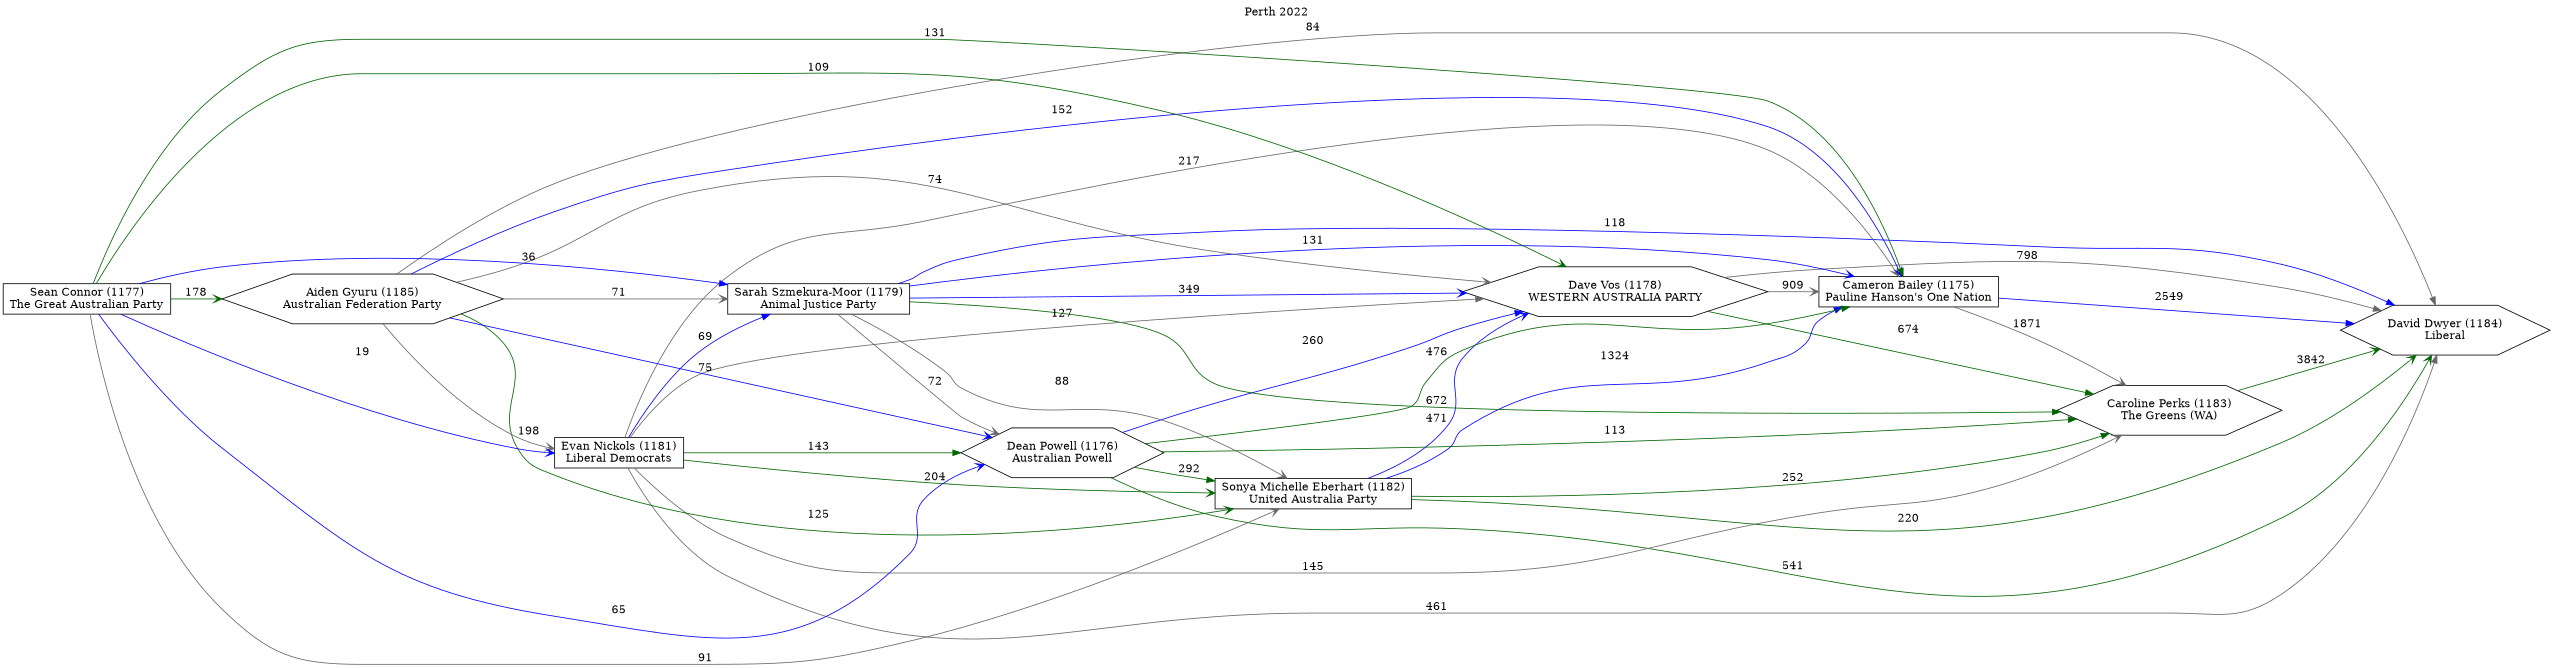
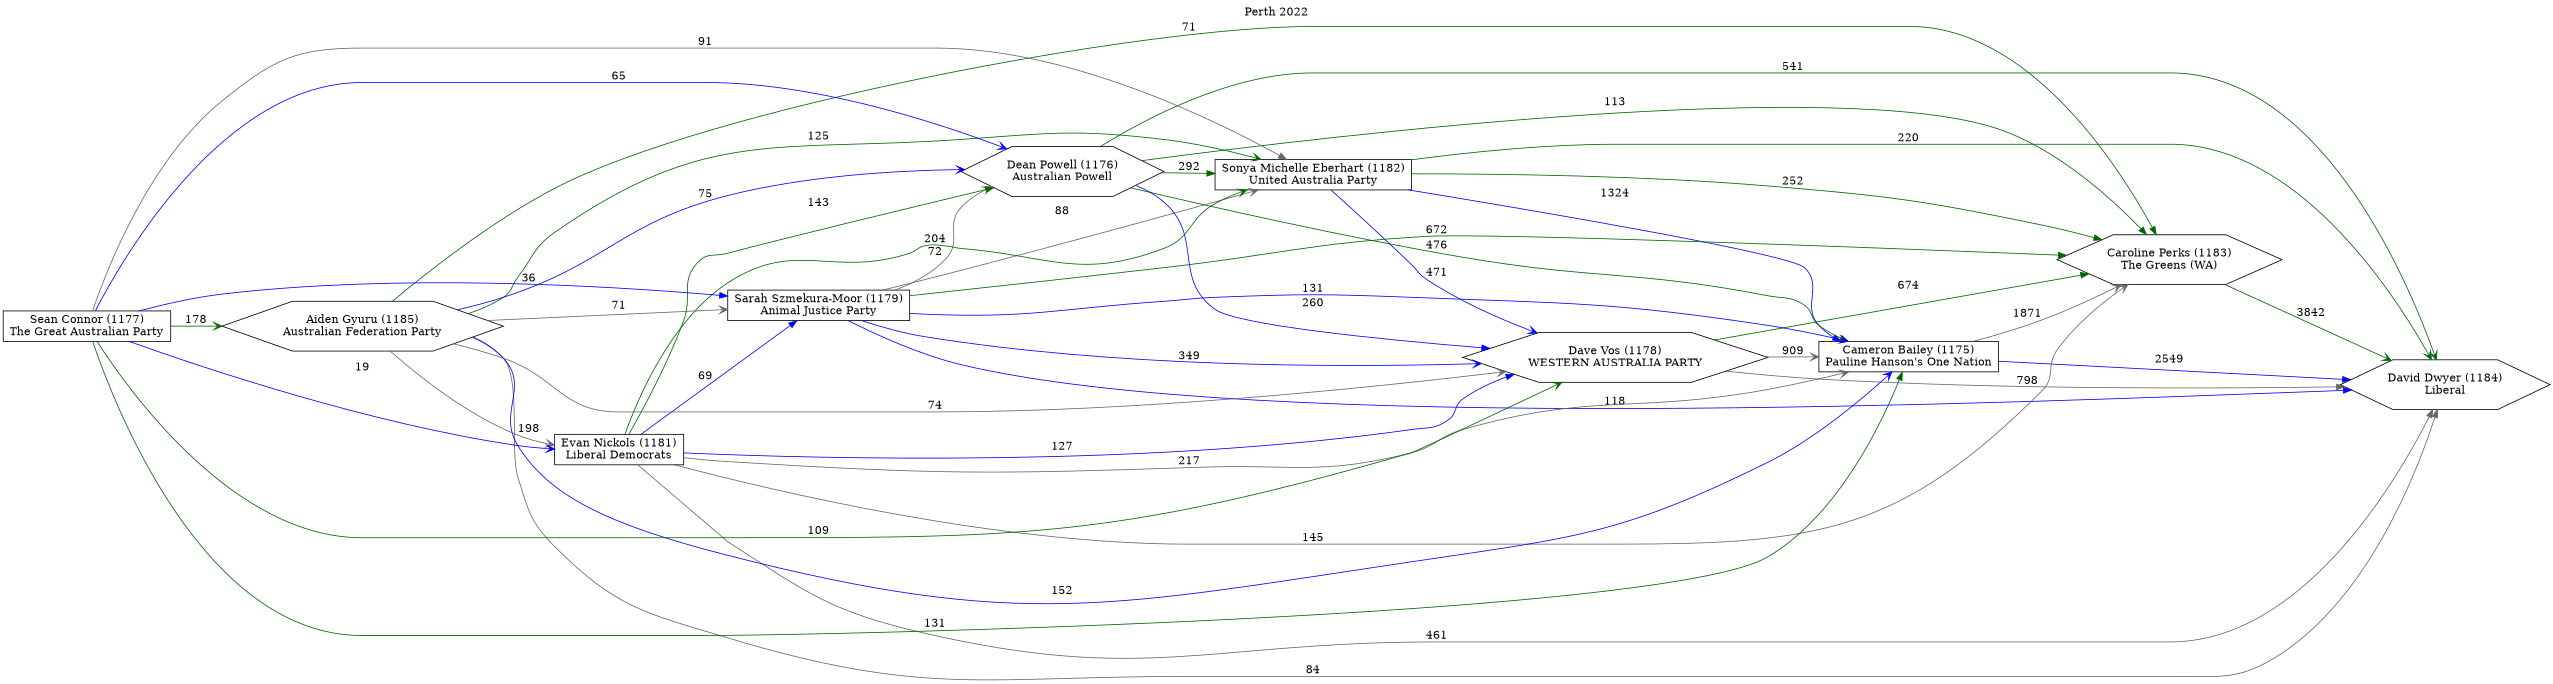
edge "Aiden Gyuru (1185) Australian Federation Party" -> "Caroline Perks (1183) The Greens (WA)": added, label "71"
edge "Evan Nickols (1181) Liberal Democrats" -> "Dave Vos (1178) WESTERN AUSTRALIA PARTY": color gray40 -> blue
edge "Sean Connor (1177) The Great Australian Party" -> "Sonya Michelle Eberhart (1182) United Australia Party": arrowhead vee -> normal
